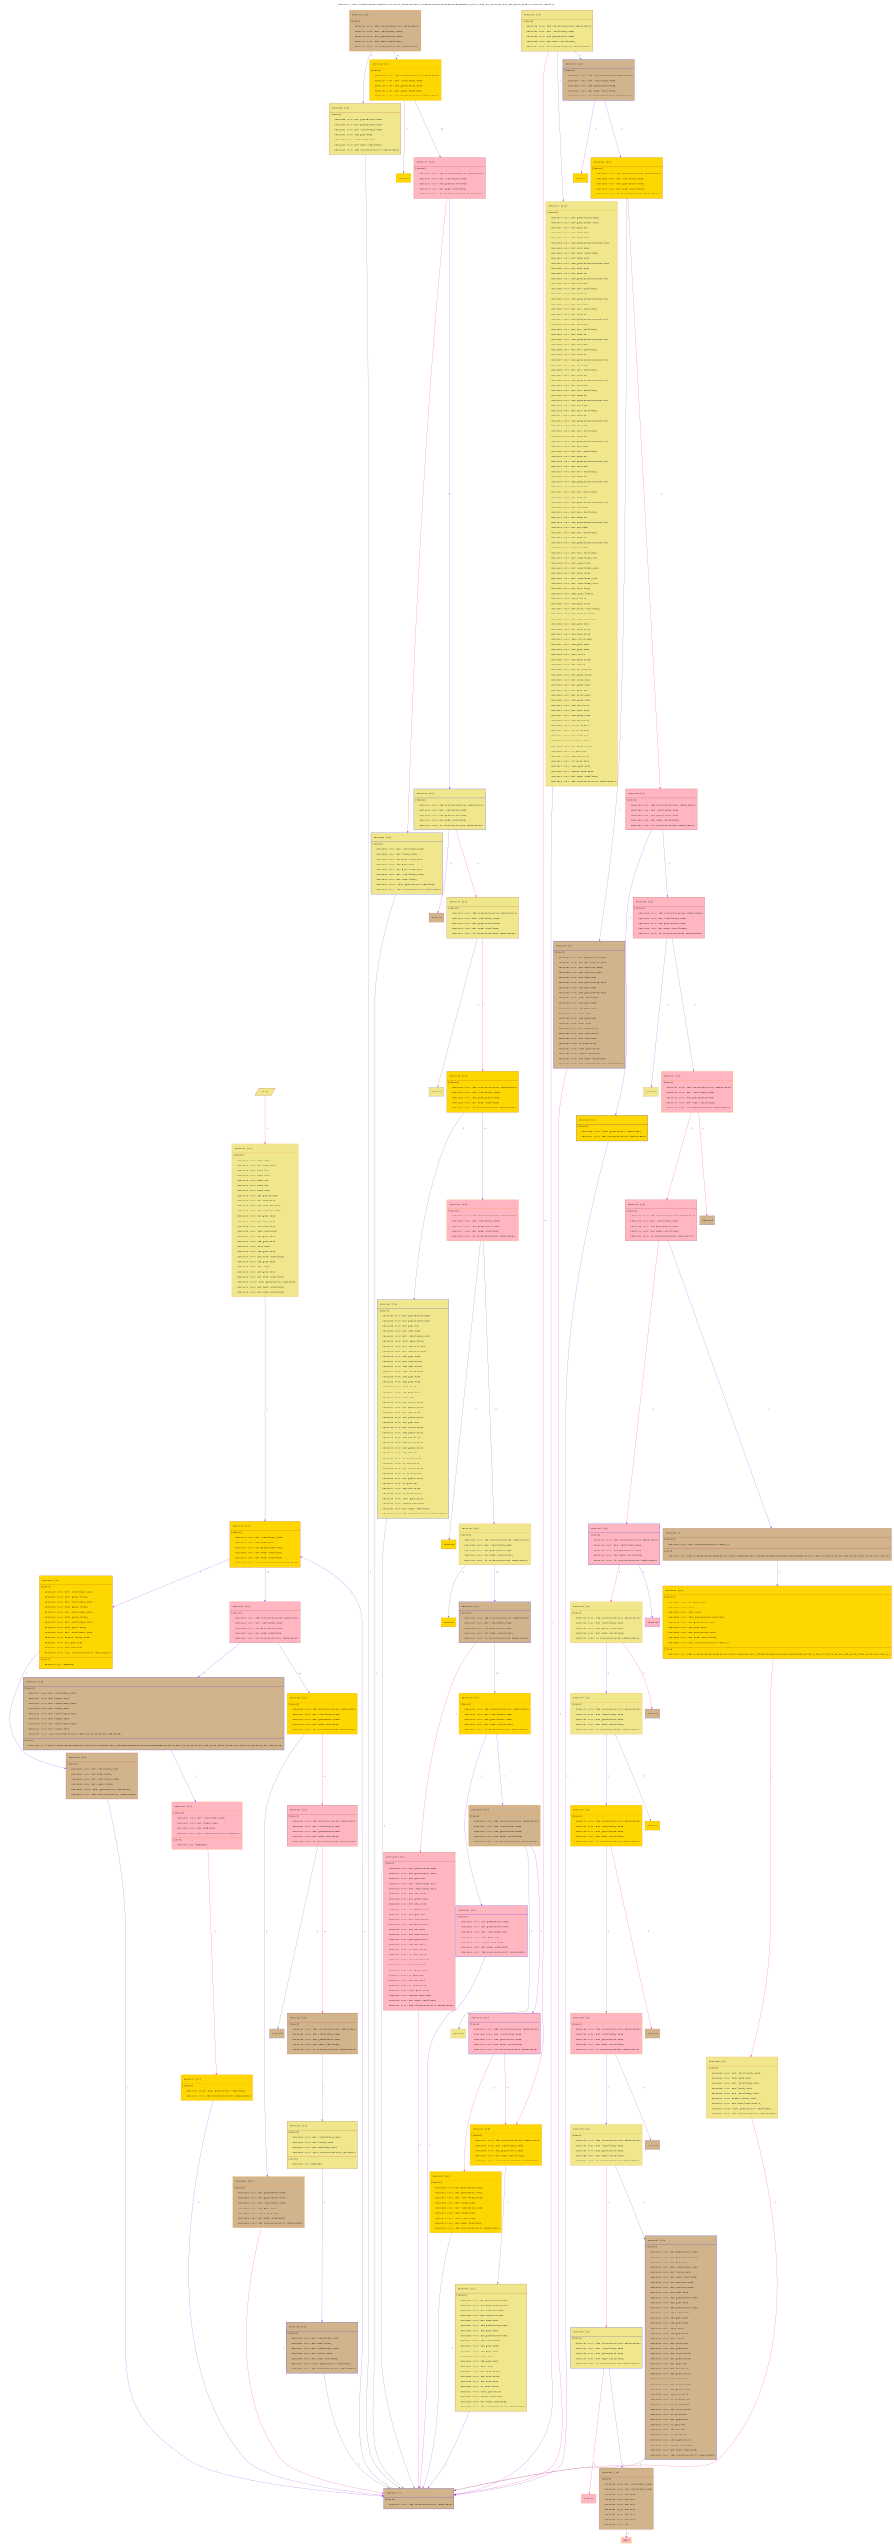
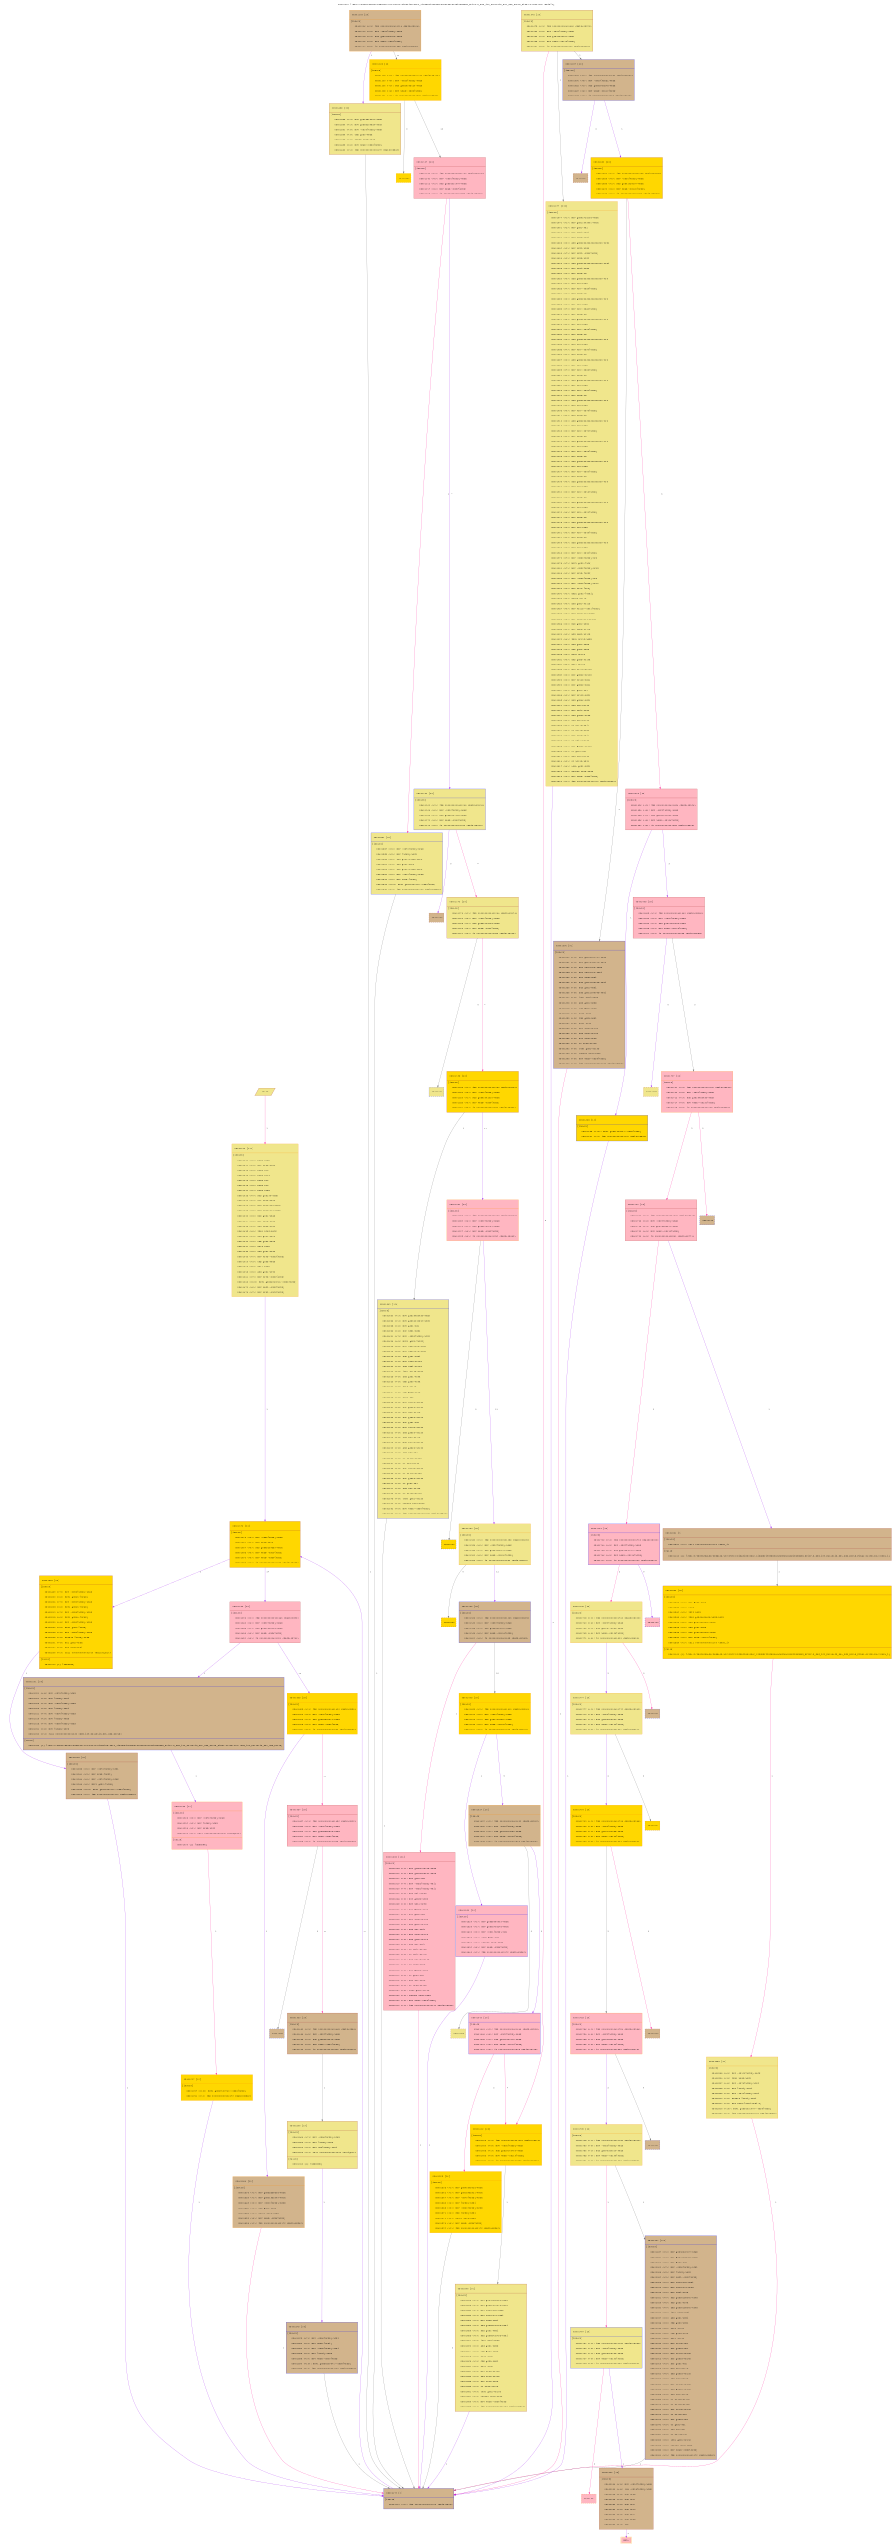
node "0x401a47": fillcolor gold -> tan
